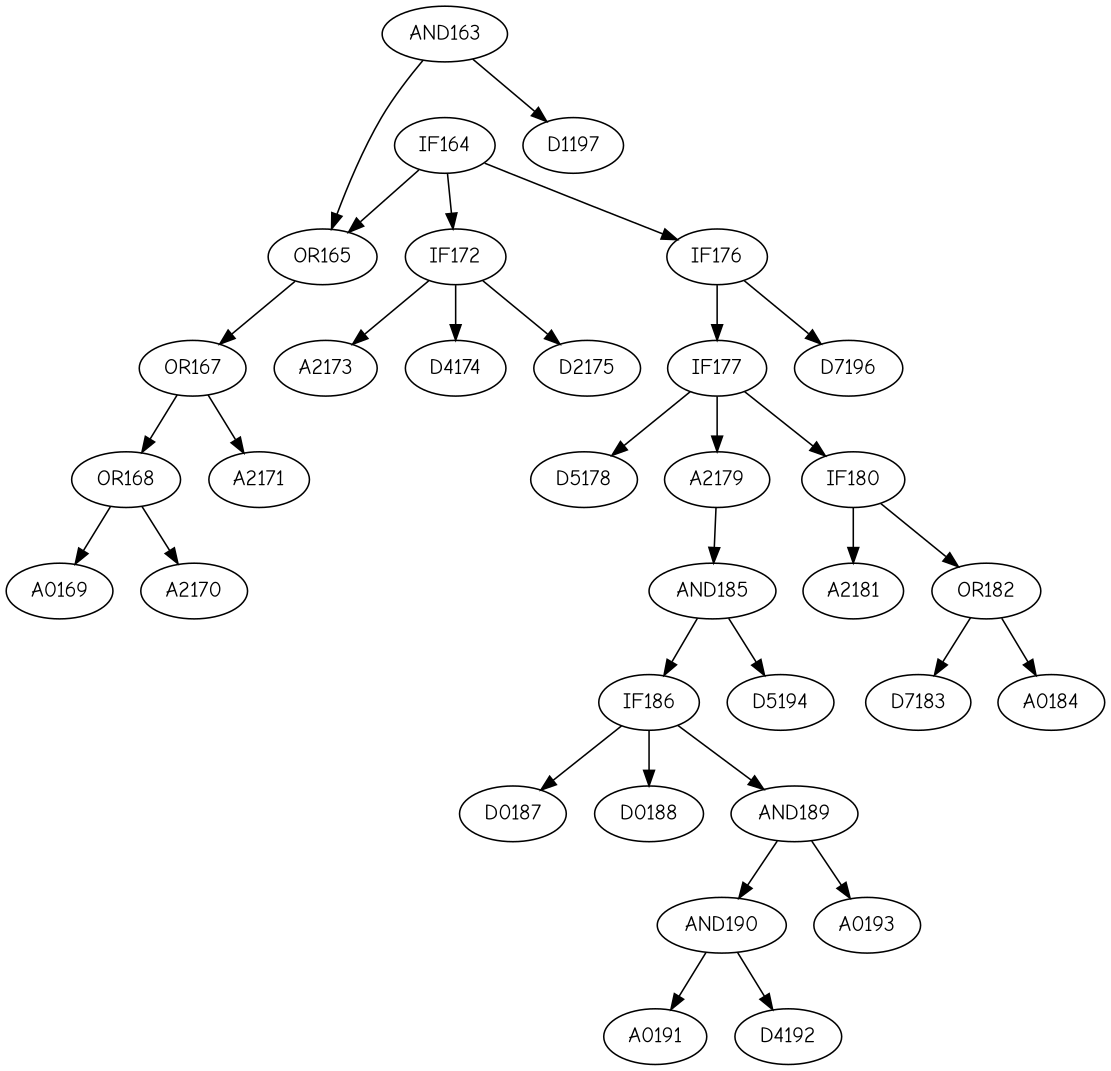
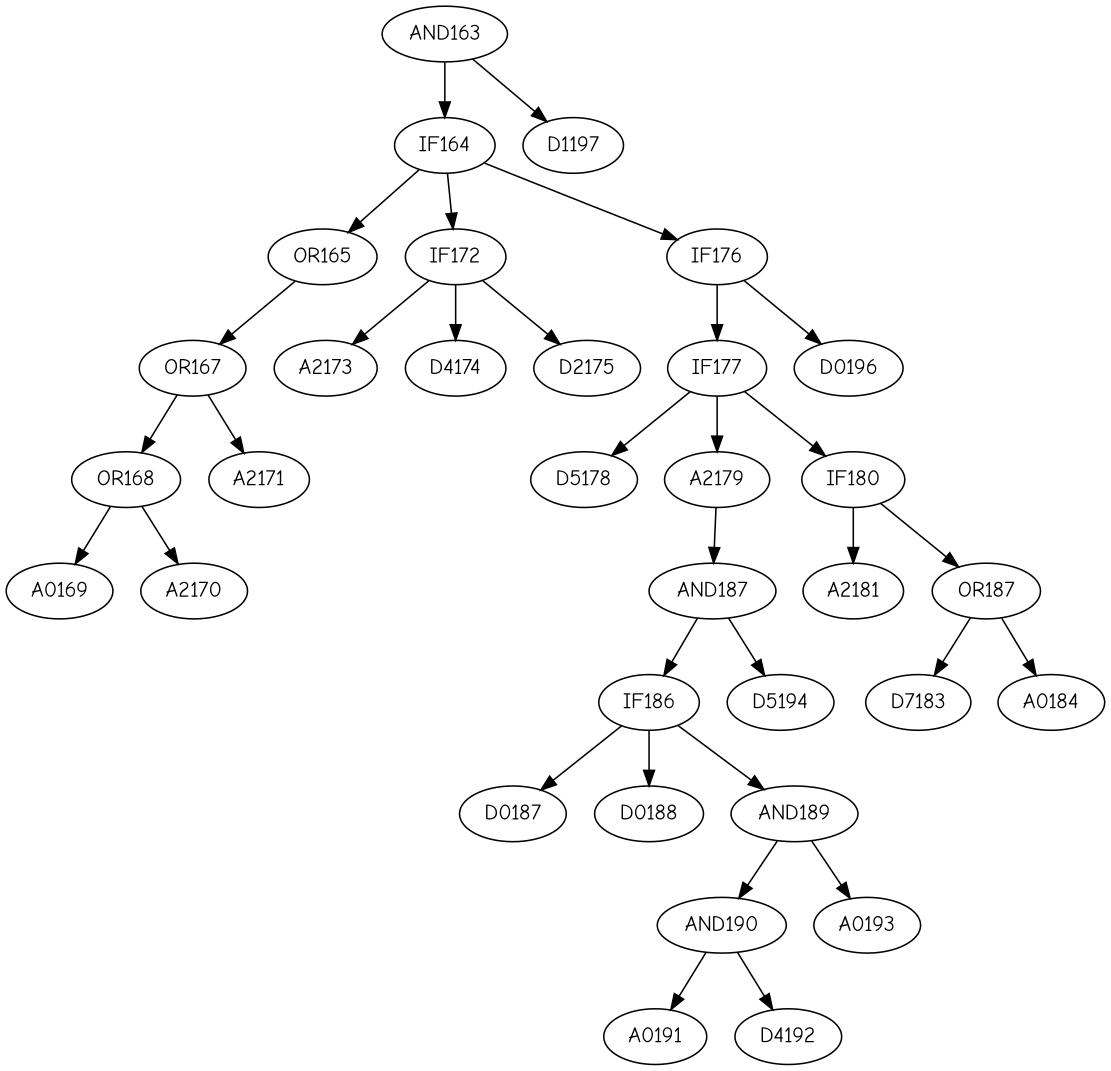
edge "AND163" -> "OR165": now "AND163" -> "IF164"
node "D7196": label "D7196" -> "D0196"
node "AND185": label "AND185" -> "AND187"
node "OR182": label "OR182" -> "OR187"
